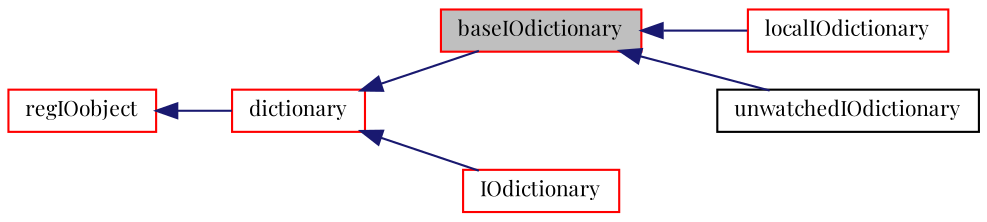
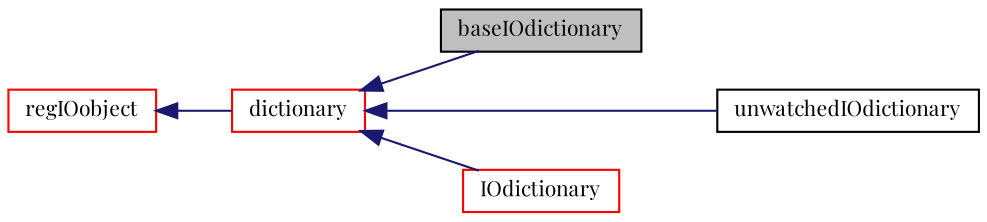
node "baseIOdictionary": color red -> black
node "localIOdictionary": removed
edge "unwatchedIOdictionary" -> "baseIOdictionary": now "unwatchedIOdictionary" -> "dictionary"
